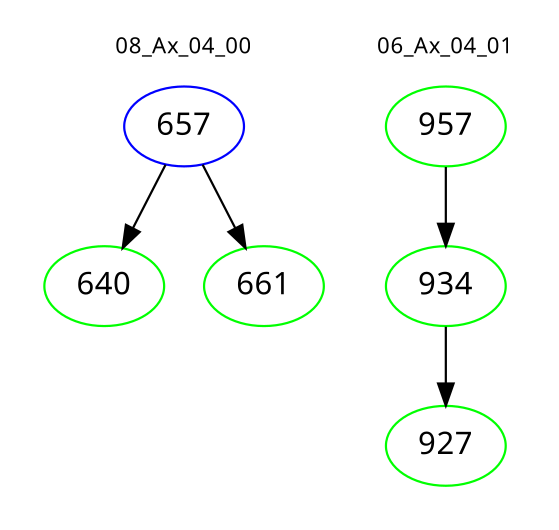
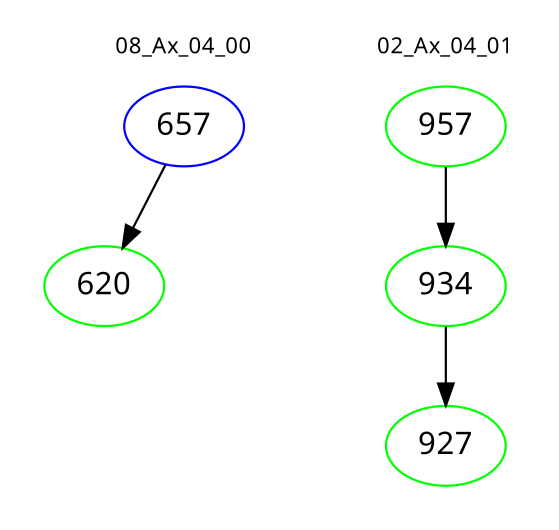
cluster "06_Ax_04_01": label "06_Ax_04_01" -> "02_Ax_04_01"
node "640": label "640" -> "620"
node "661": removed
